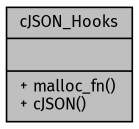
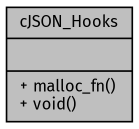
node "cJSON_Hooks": text "+ cJSON()" -> "+ void()"
